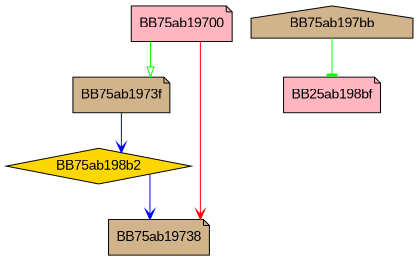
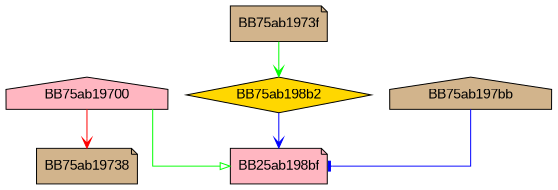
node "BB75ab19700": shape note -> house
edge "BB75ab19700" -> "BB75ab1973f": now "BB75ab19700" -> "BB25ab198bf"
edge "BB75ab197bb" -> "BB25ab198bf": color green -> blue
edge "BB75ab1973f" -> "BB75ab198b2": color blue -> green
edge "BB75ab198b2" -> "BB75ab19738": now "BB75ab198b2" -> "BB25ab198bf"
